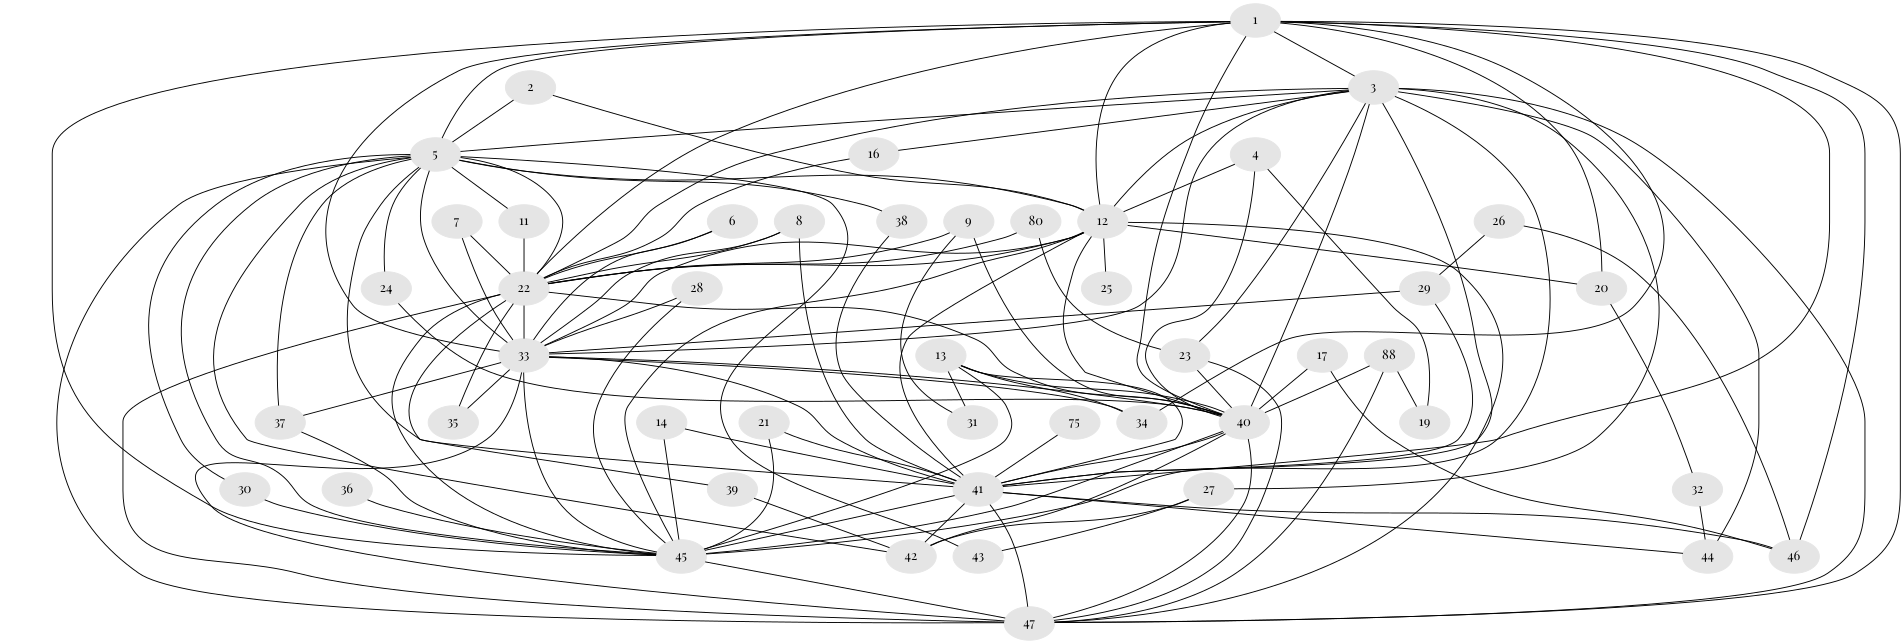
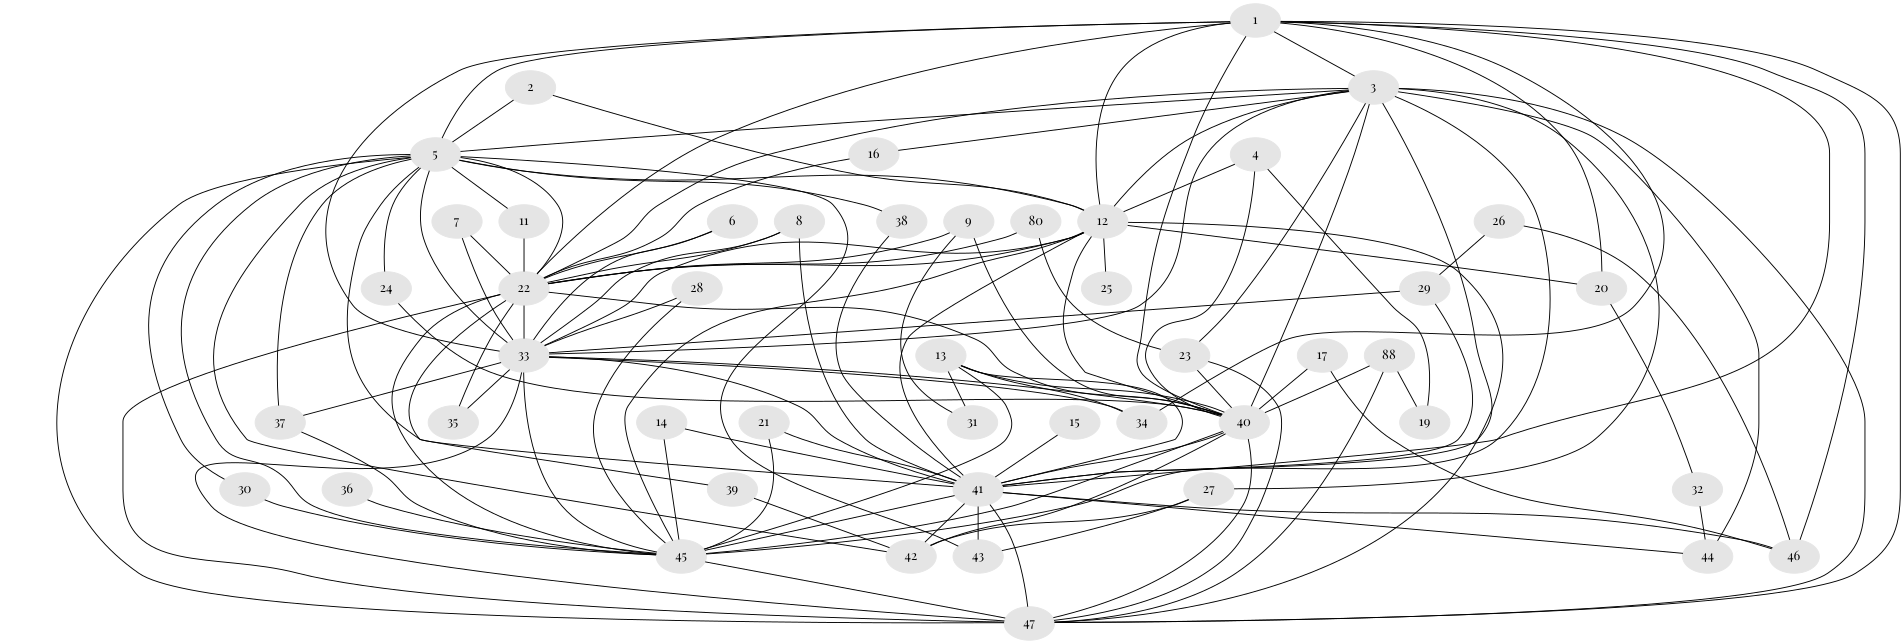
edge "1" -- "45": removed
node "75": label "75" -> "15"
edge "41" -- "43": added
